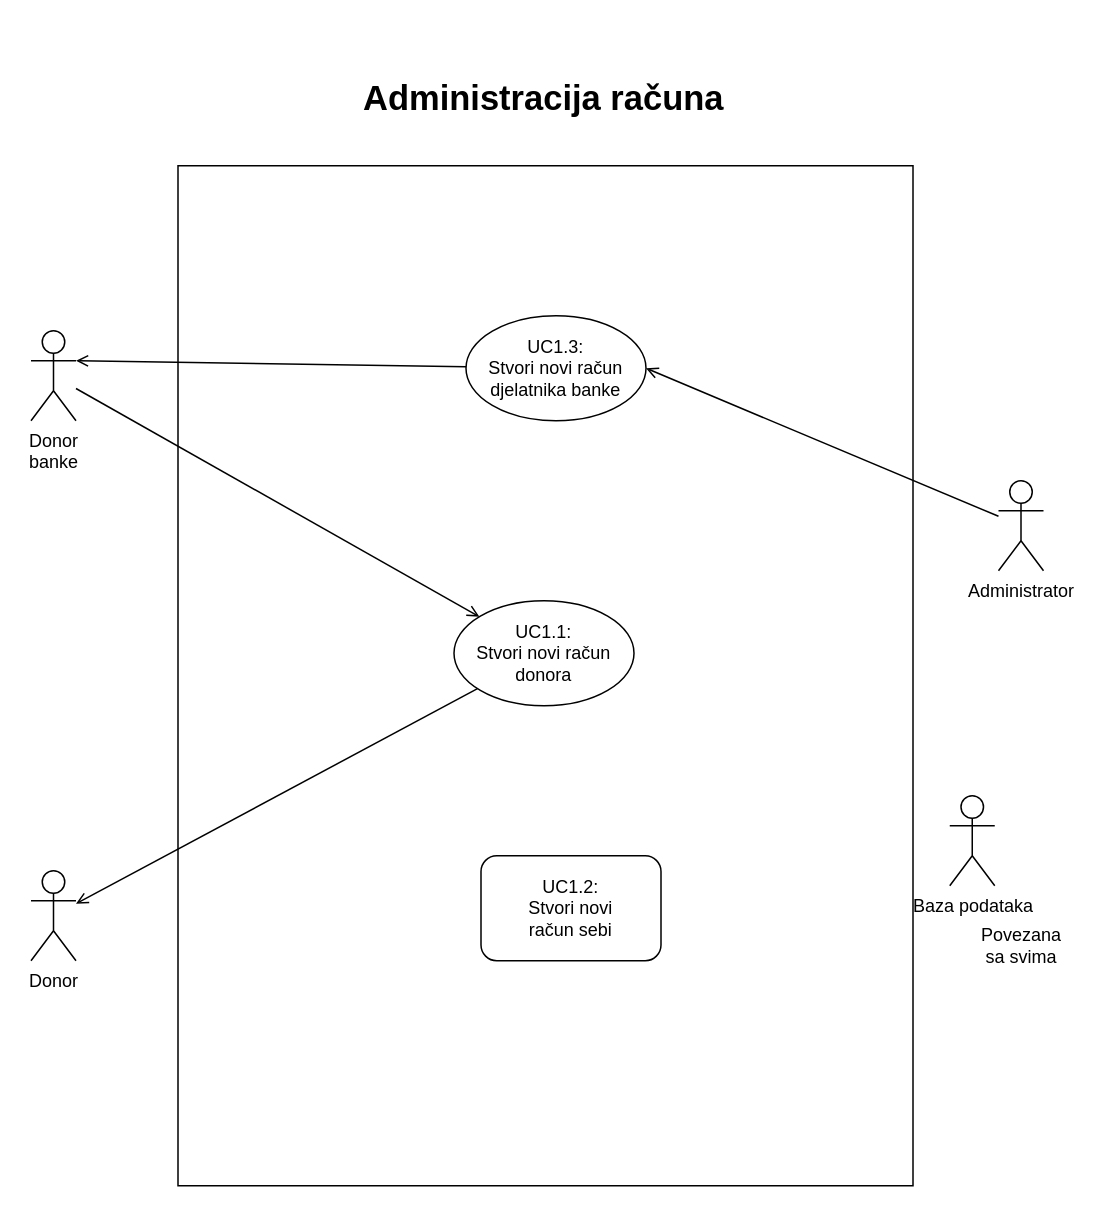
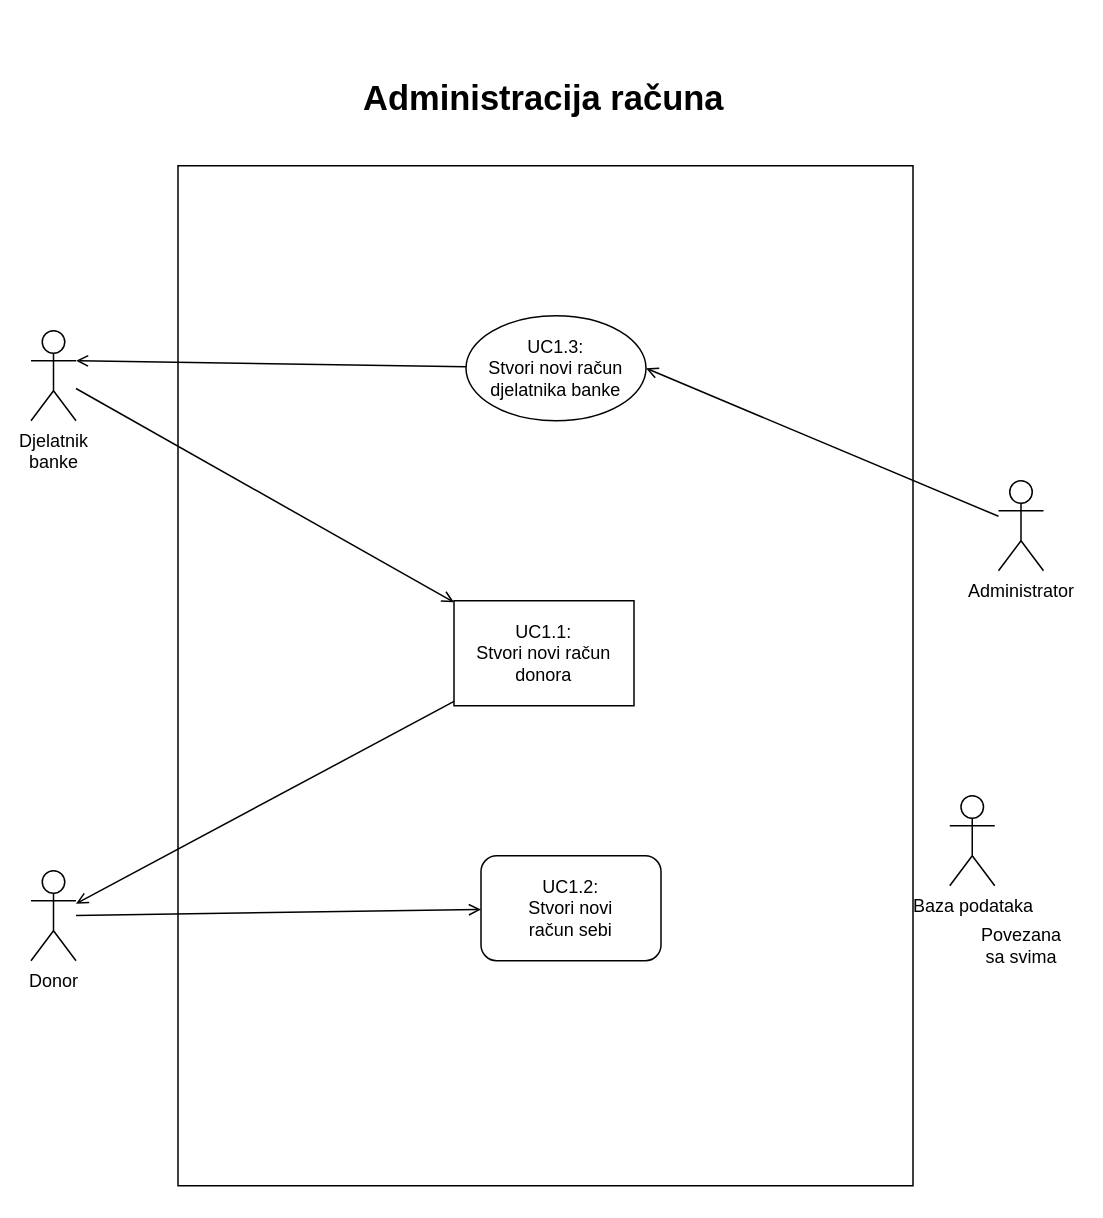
node "Donor banke": label "Donor banke" -> "Djelatnik banke"
node "UC1.1: Stvori novi račun donora": shape ellipse -> rectangle
edge "Donor" -> "UC1.2: Stvori novi račun sebi": added
